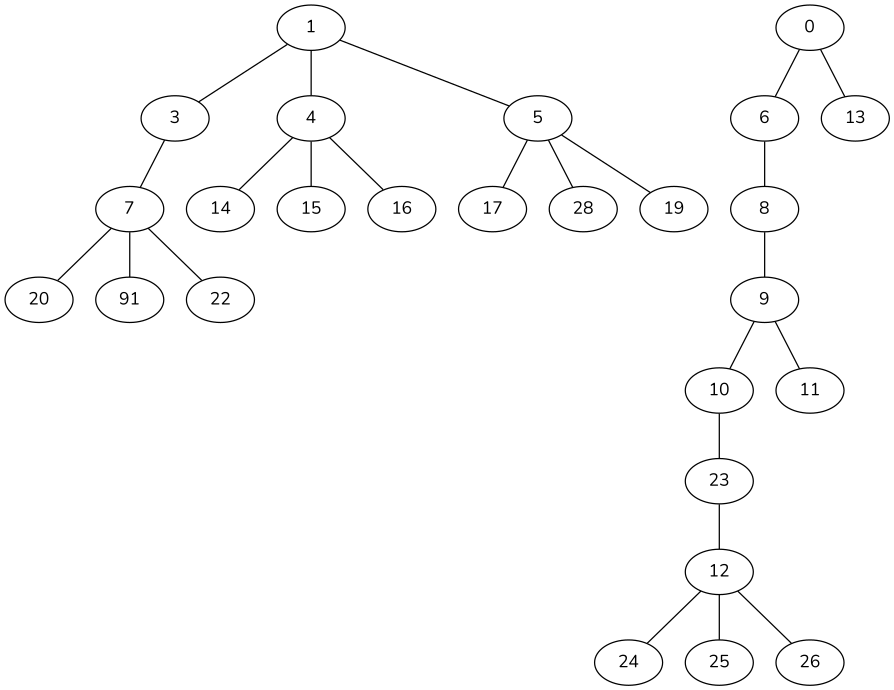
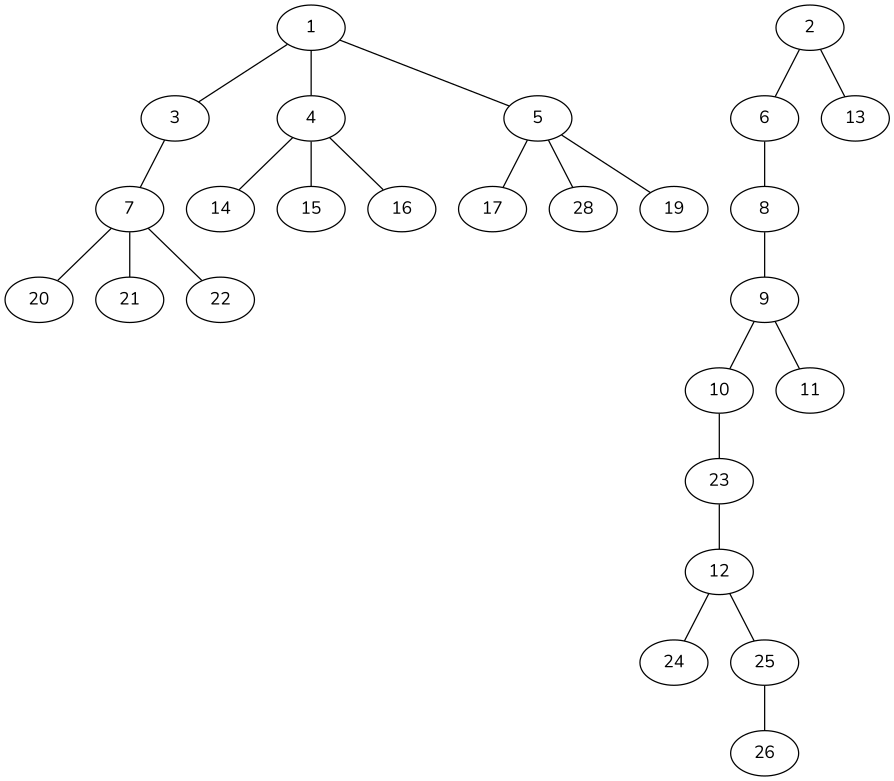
node "0": label "0" -> "2"
node "91": label "91" -> "21"
edge "12" -- "26": now "25" -- "26"
